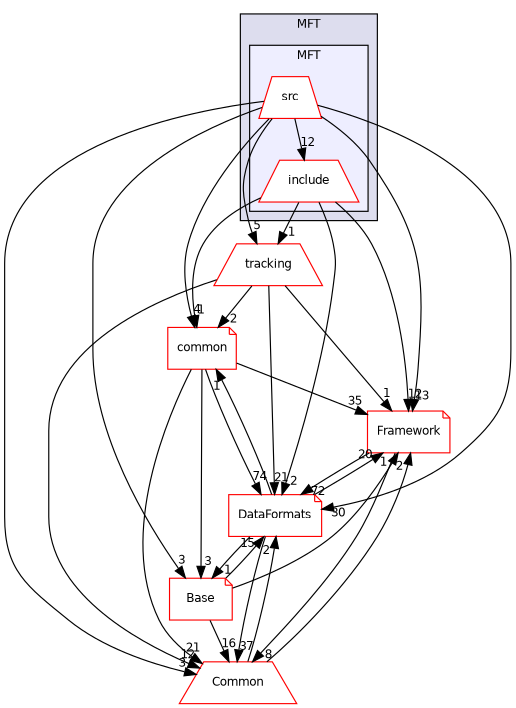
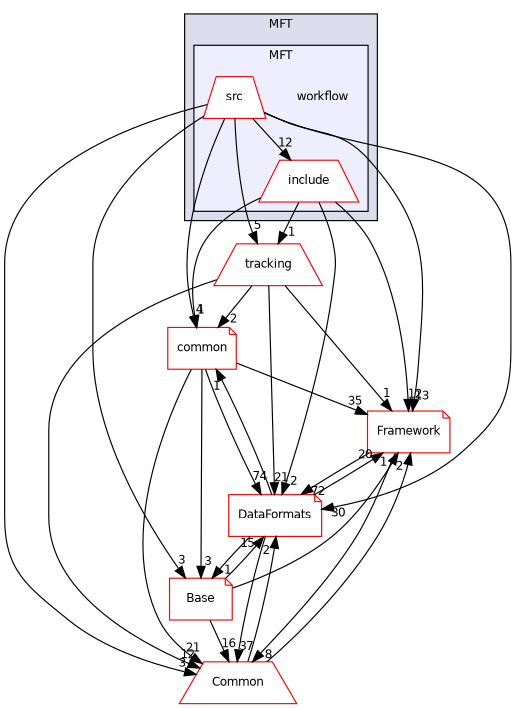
node "workflow": added
